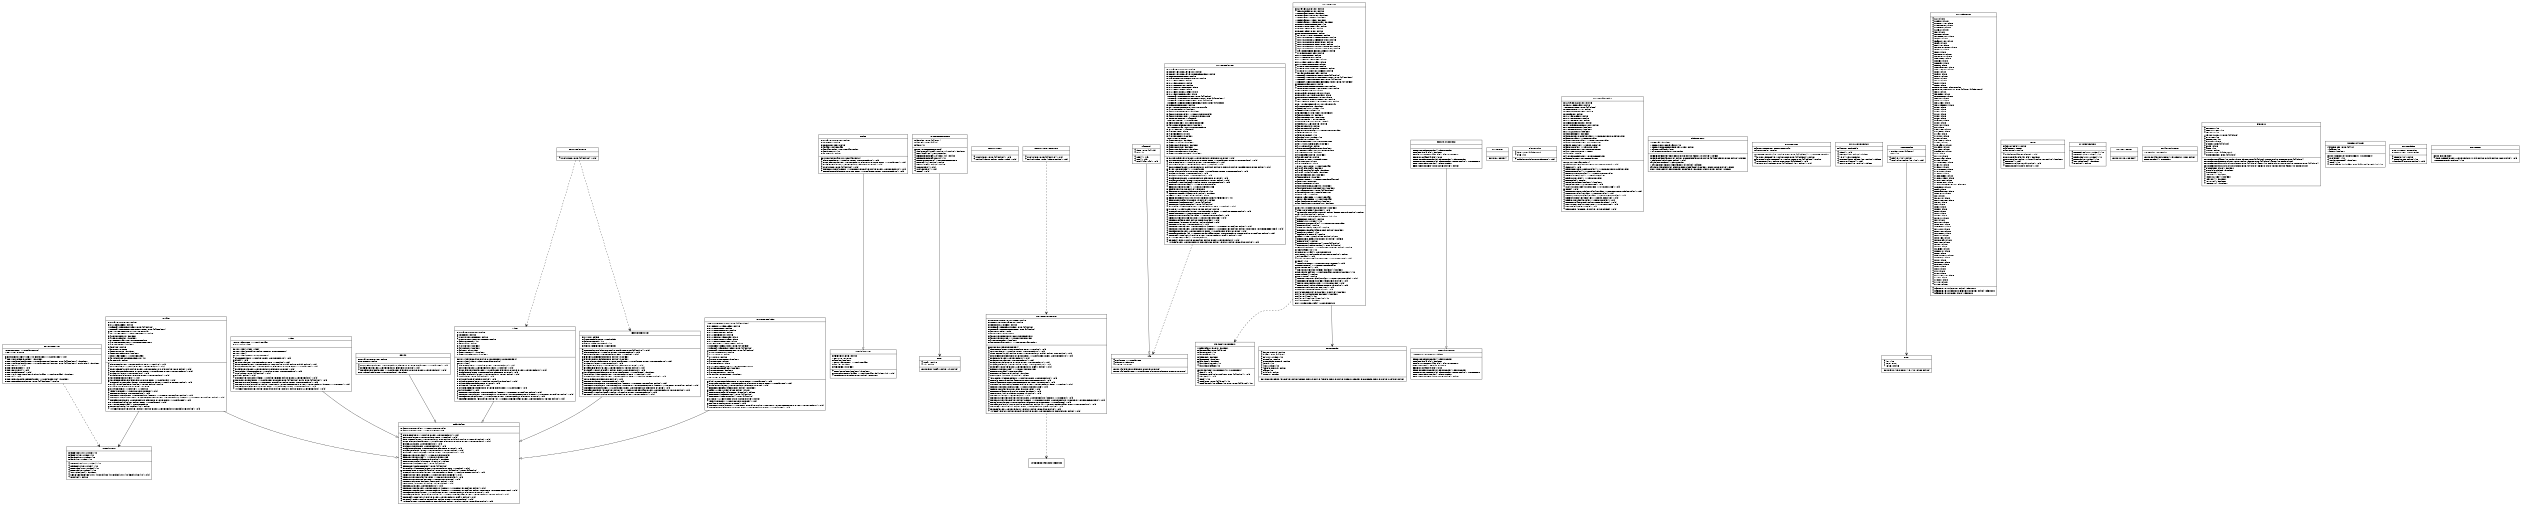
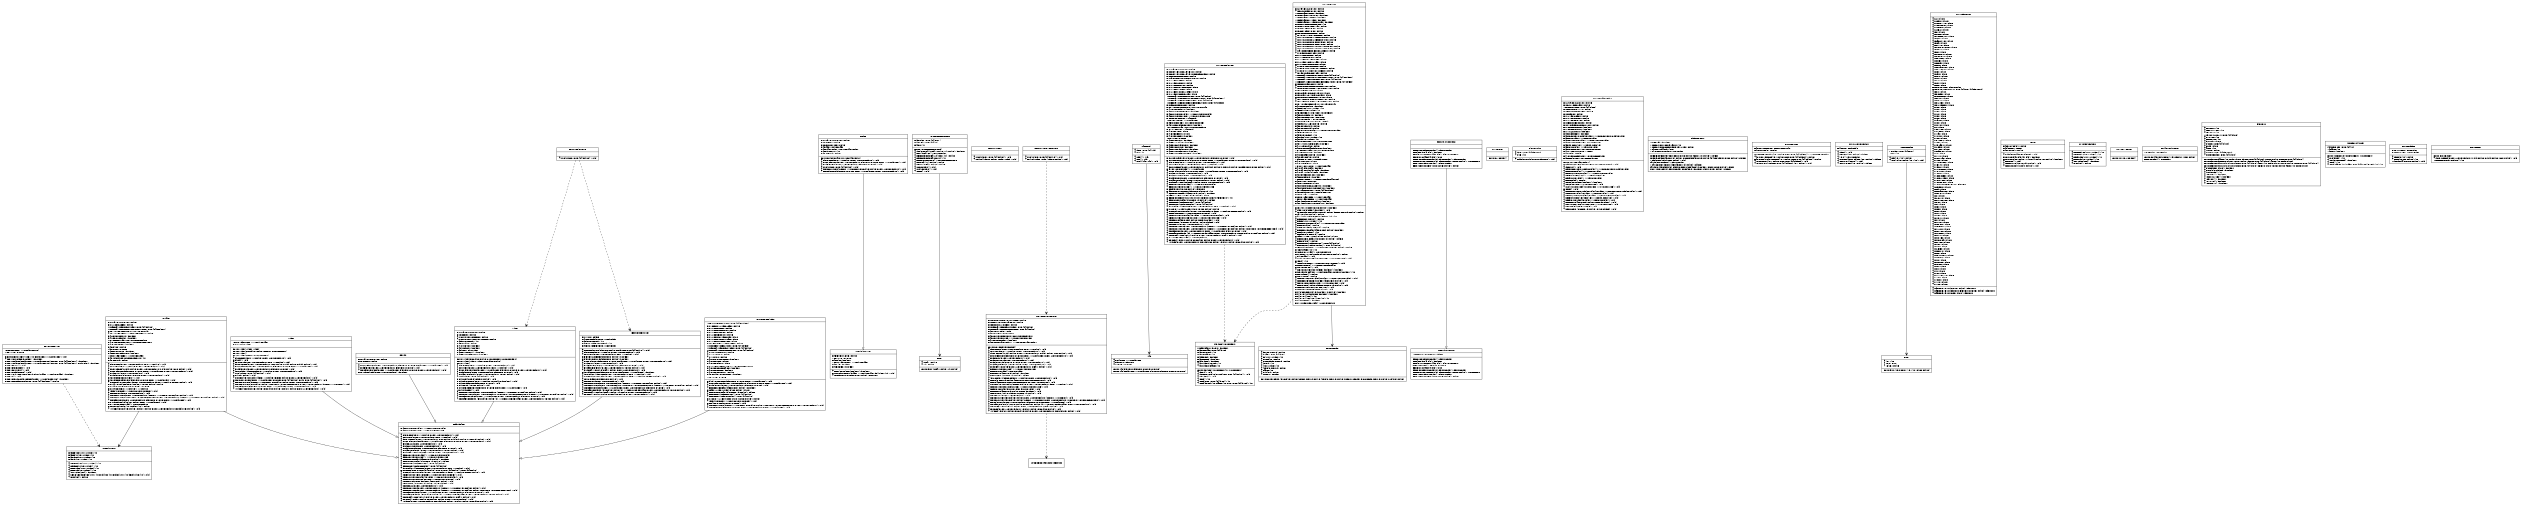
edge "InfoStack" -> "Info": arrowhead empty -> open
edge "HTMLTagBalancer" -> "Info": now "HTMLTagBalancer" -> "PlaybackInputStream"
node "DOMFragmentParser": text "Scanner DOMFragmentParser()" -> "Const DOMFragmentParser()"
